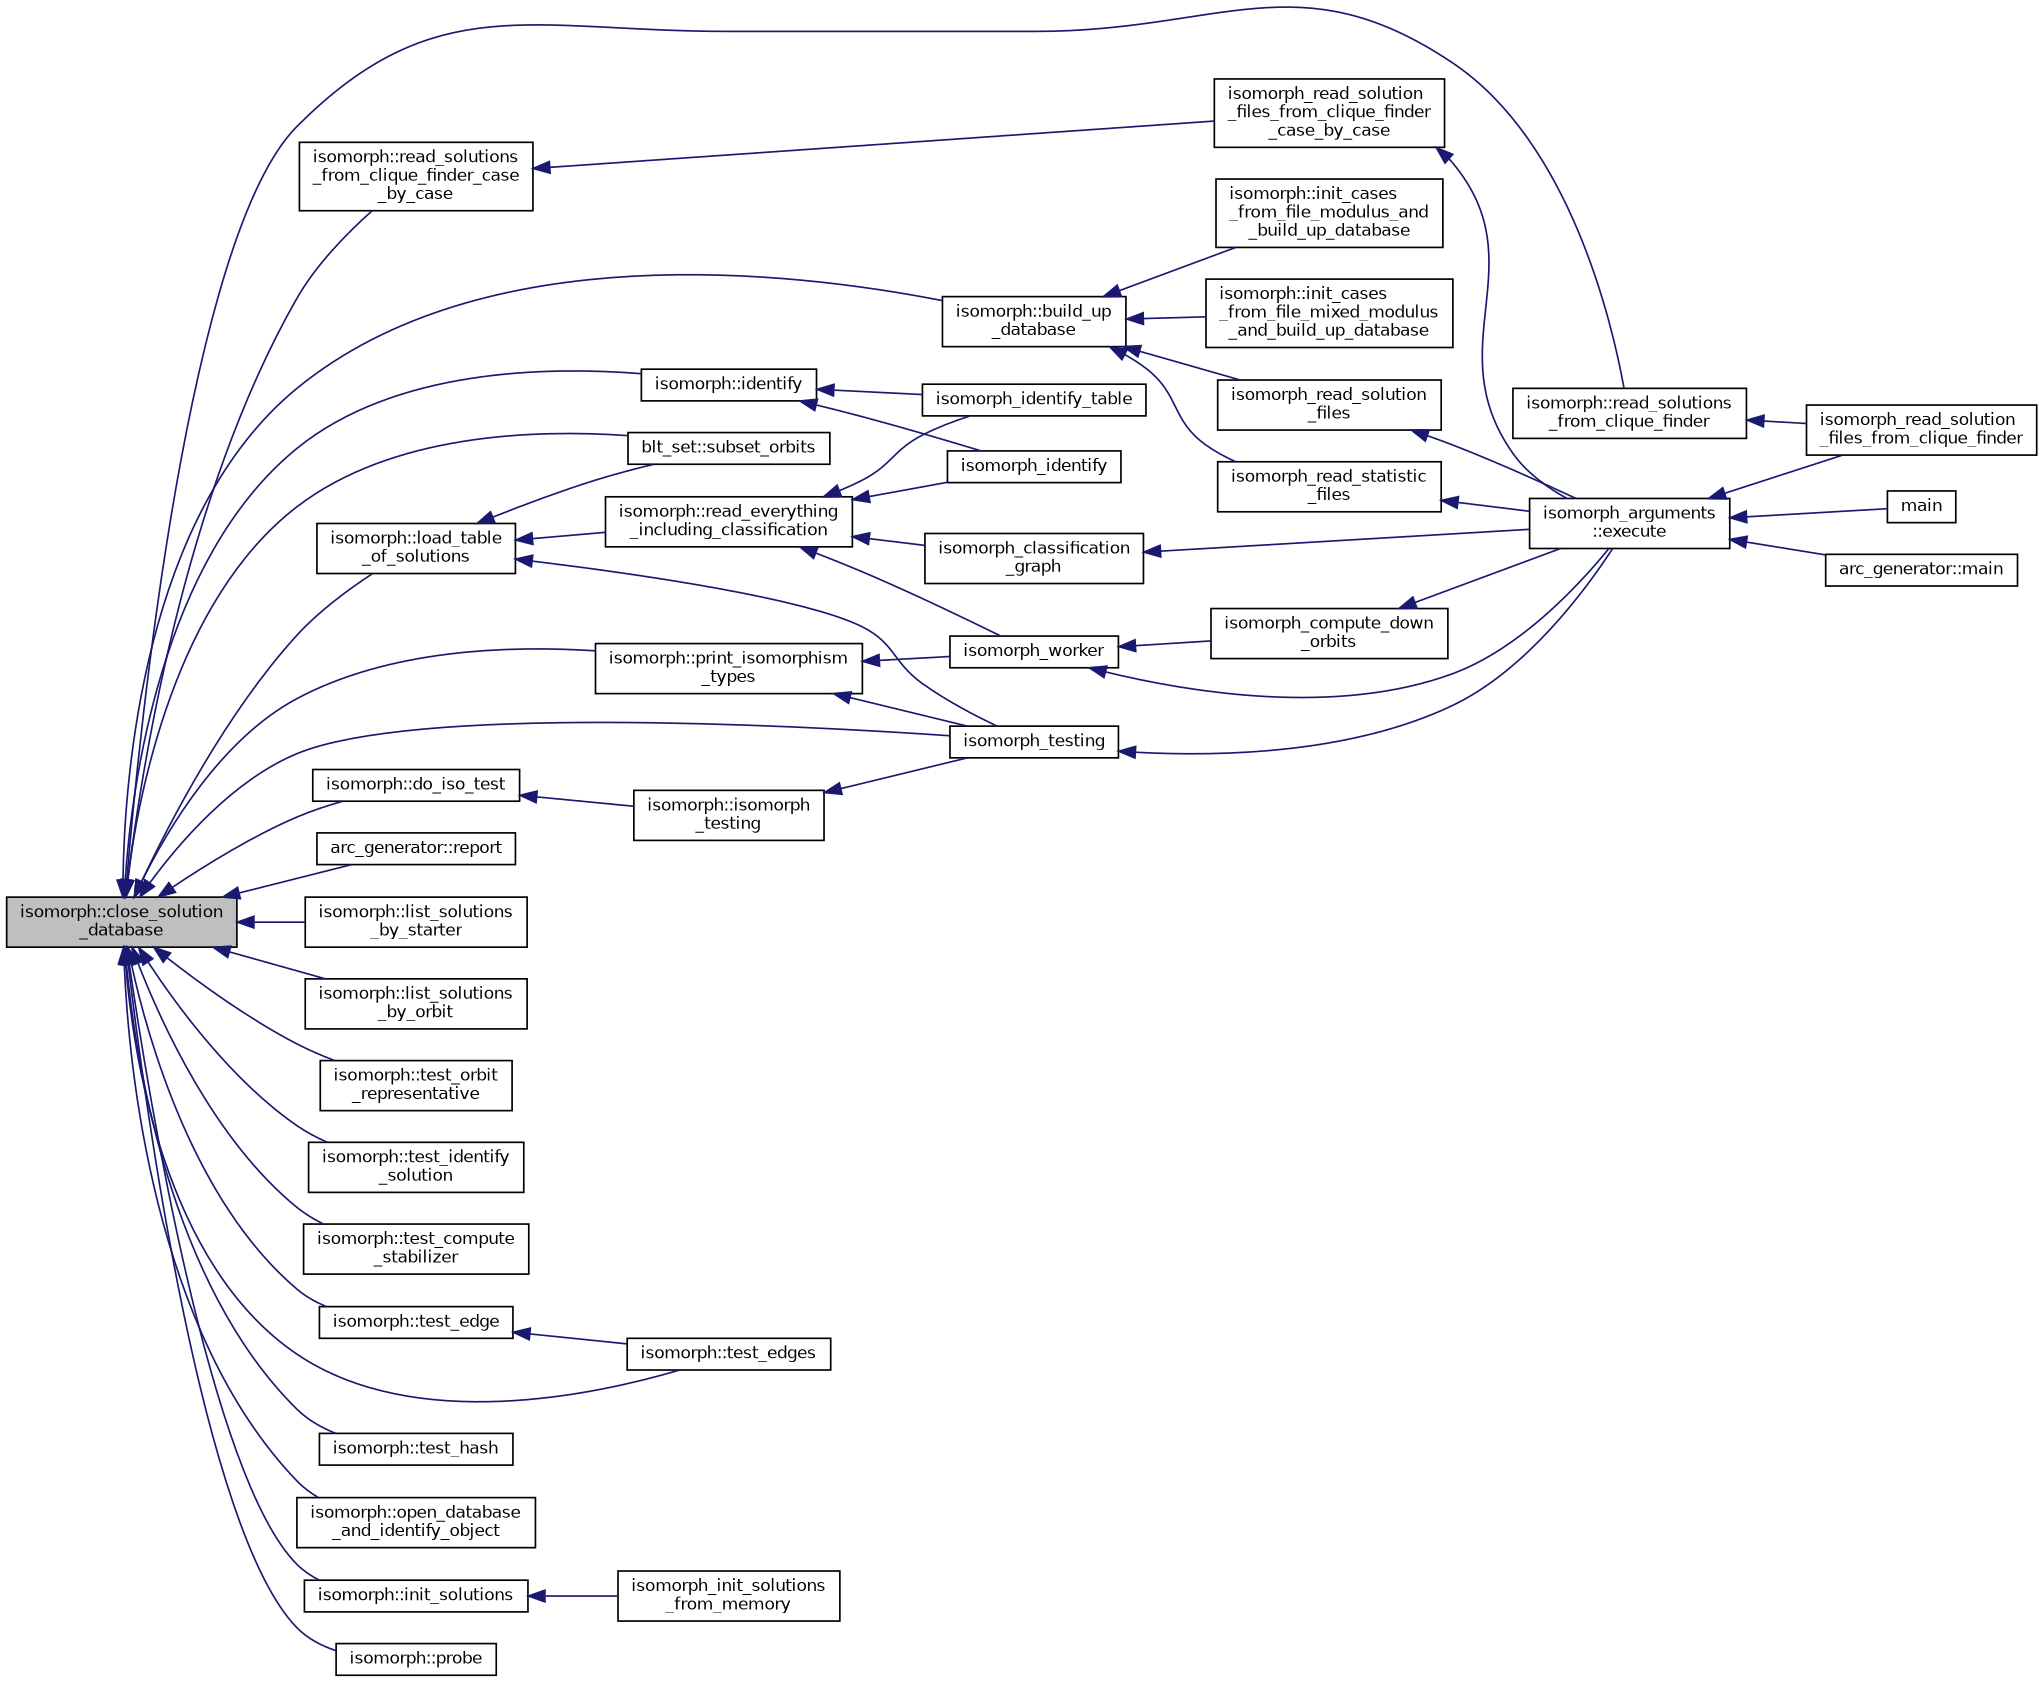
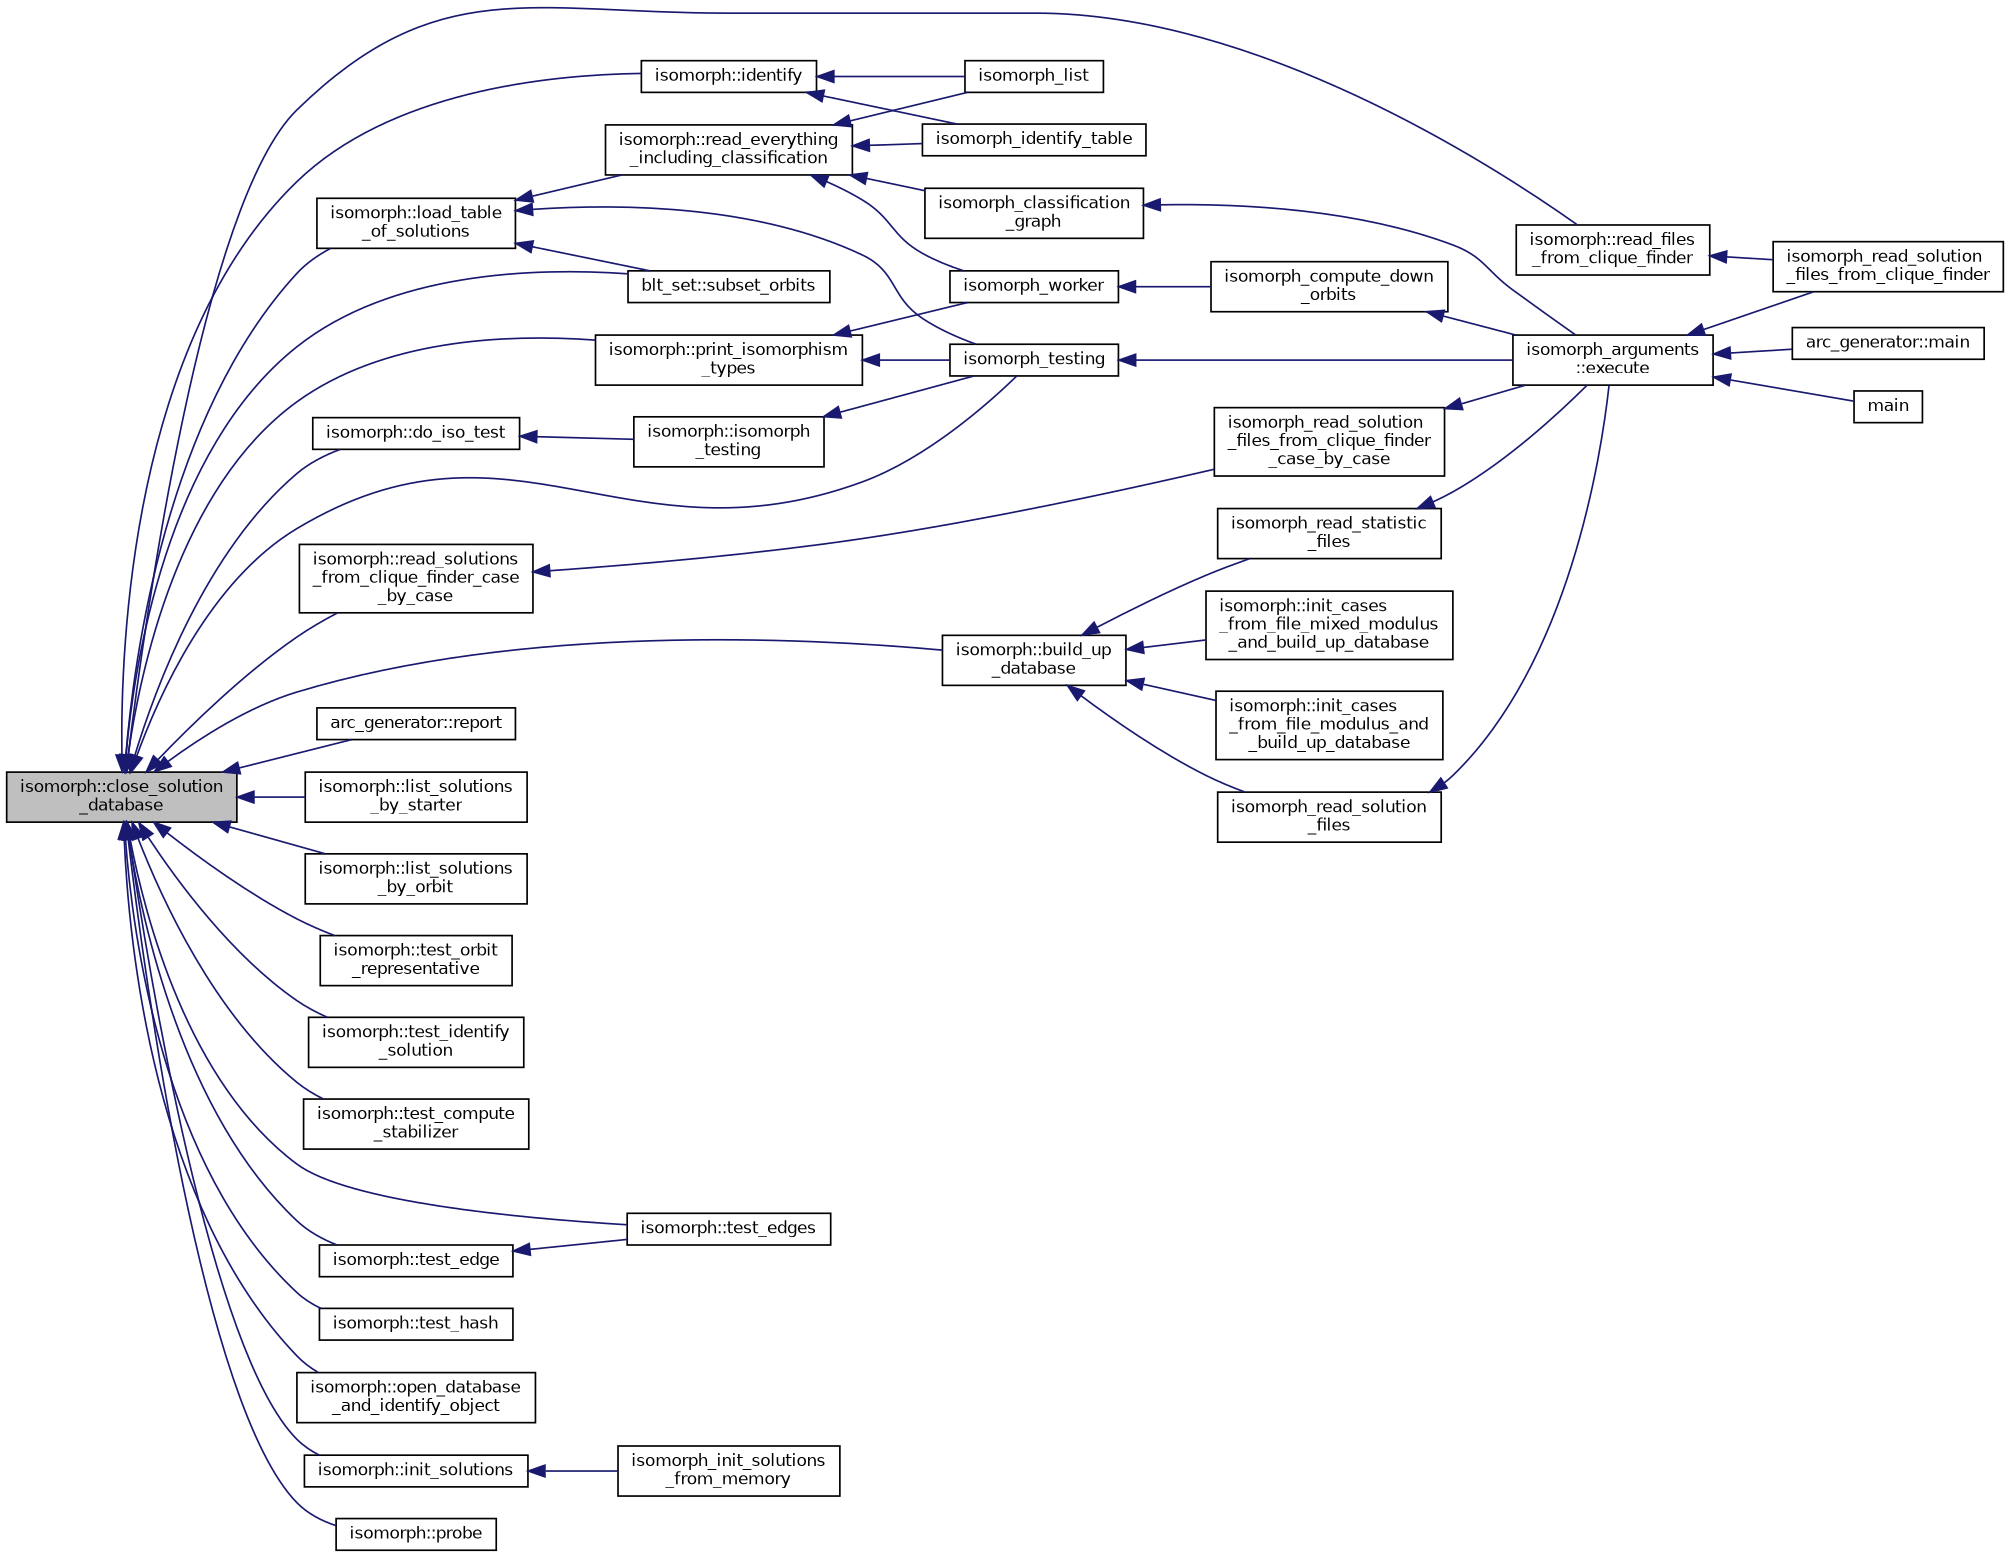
node "isomorph::read_solutions _from_clique_finder": label "isomorph::read_solutions _from_clique_finder" -> "isomorph::read_files _from_clique_finder"
node "isomorph_identify": label "isomorph_identify" -> "isomorph_list"
edge "isomorph_arguments ::execute" -> "isomorph_worker": removed
